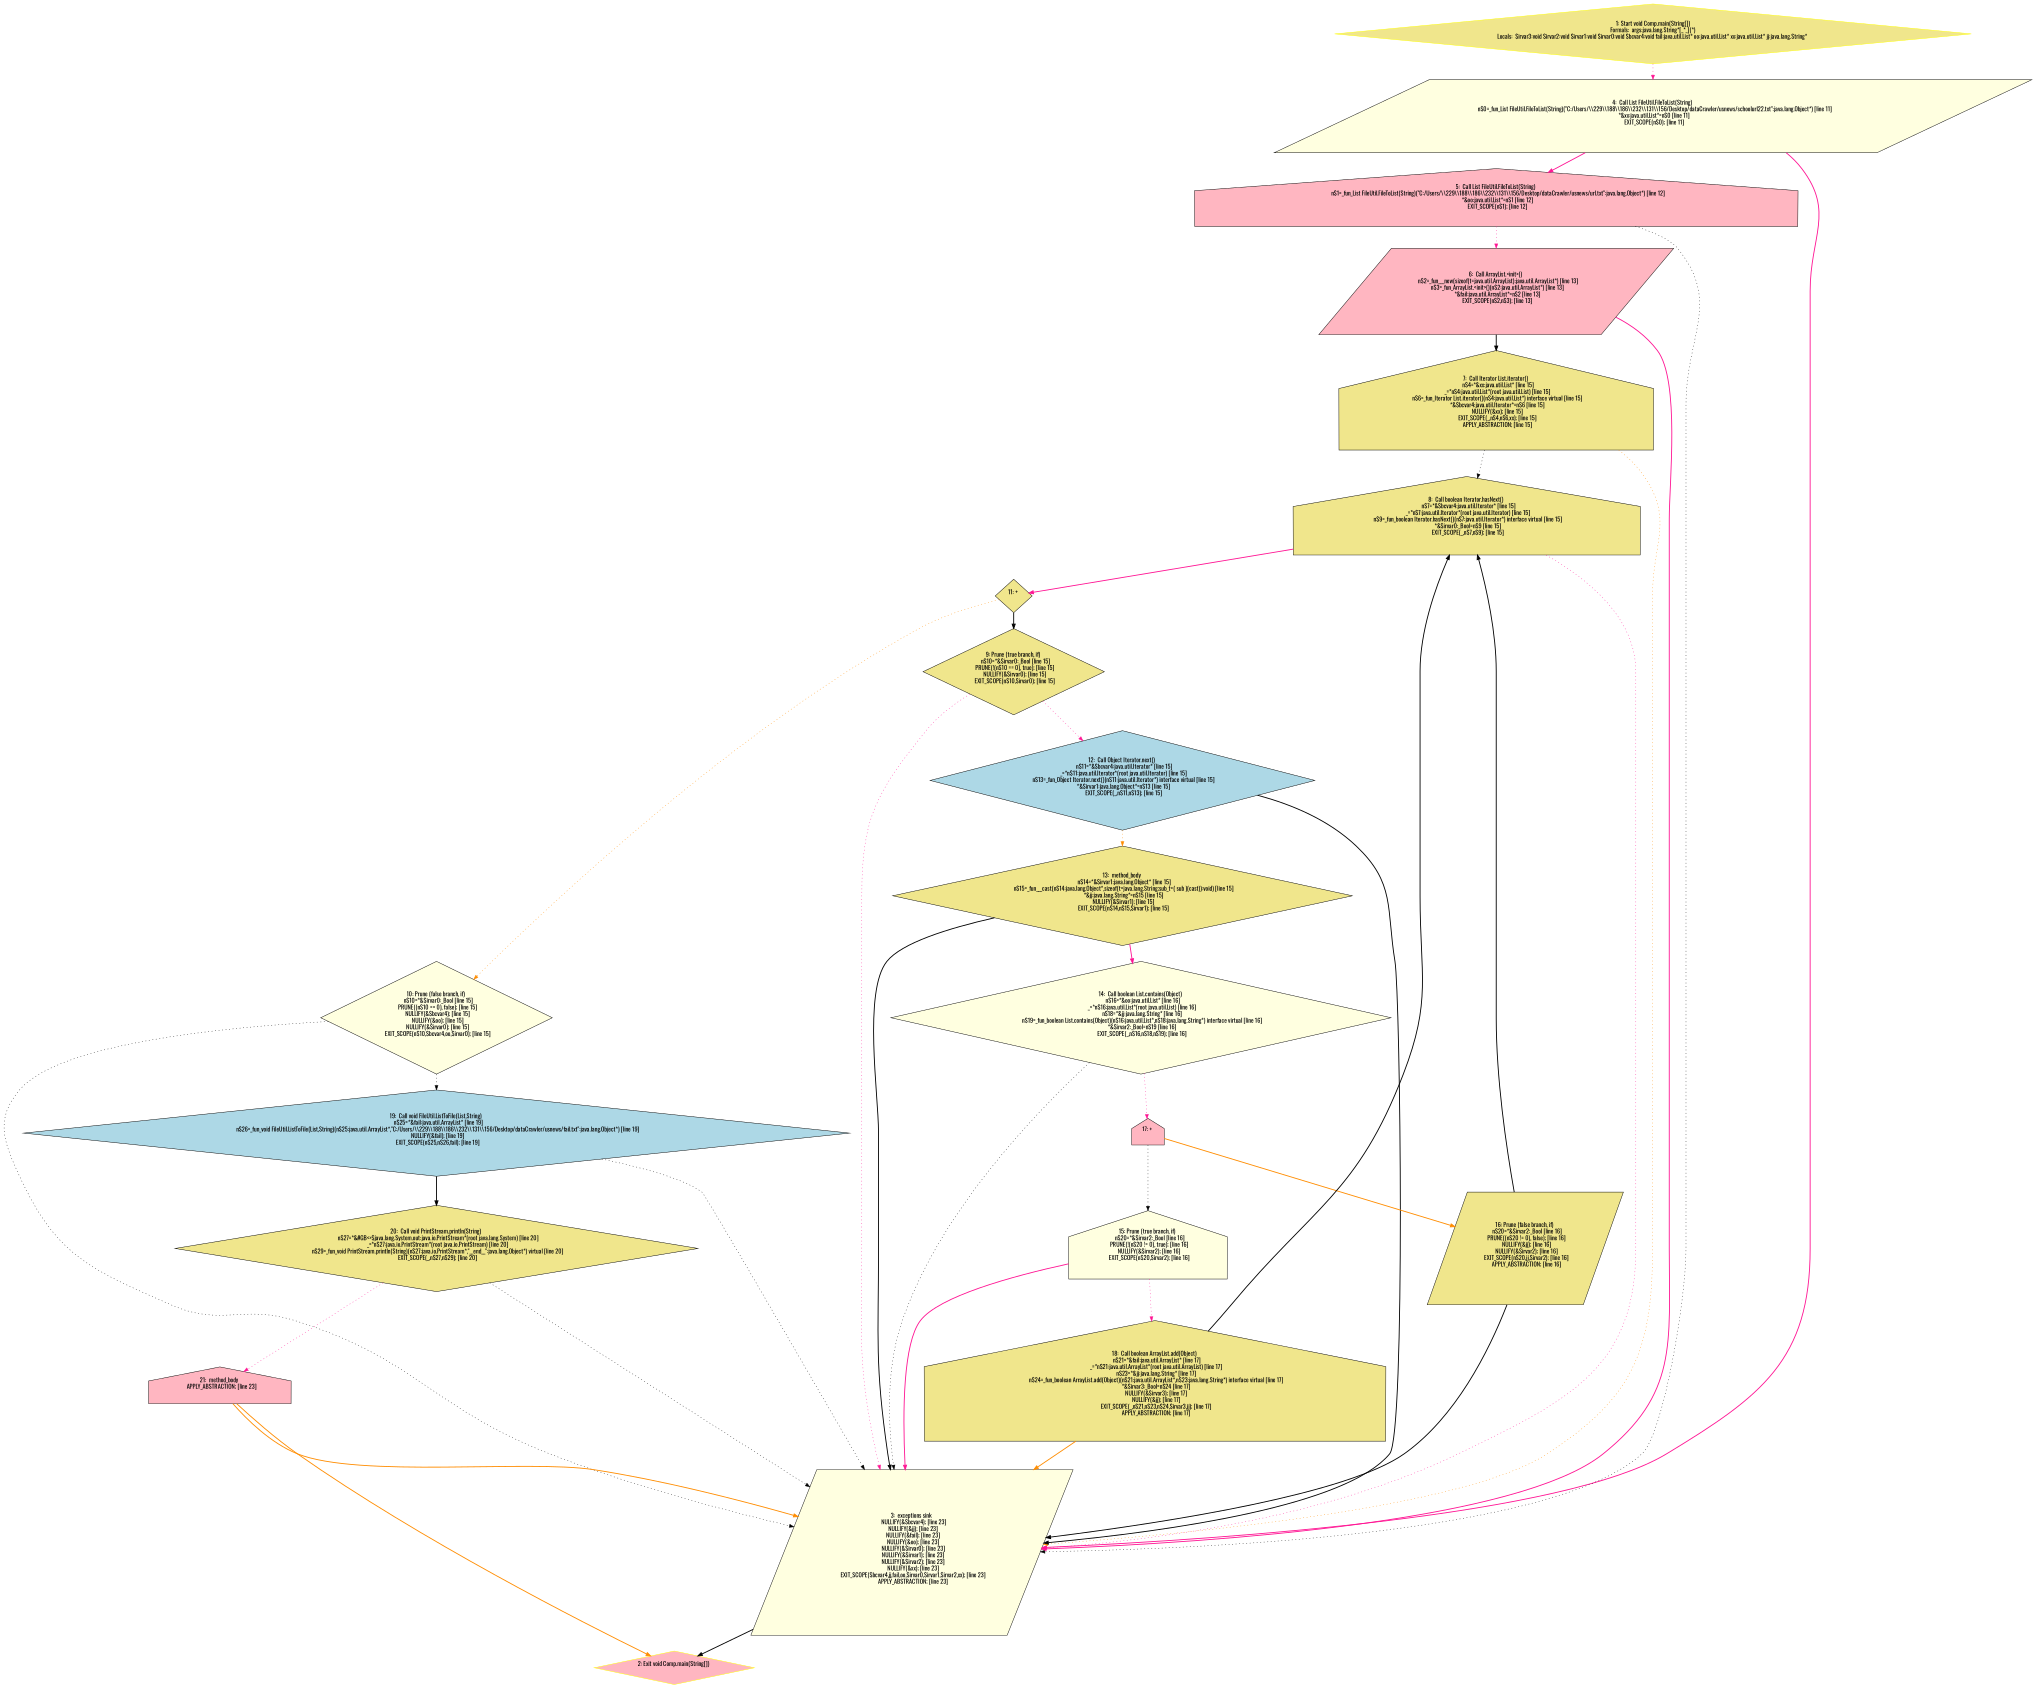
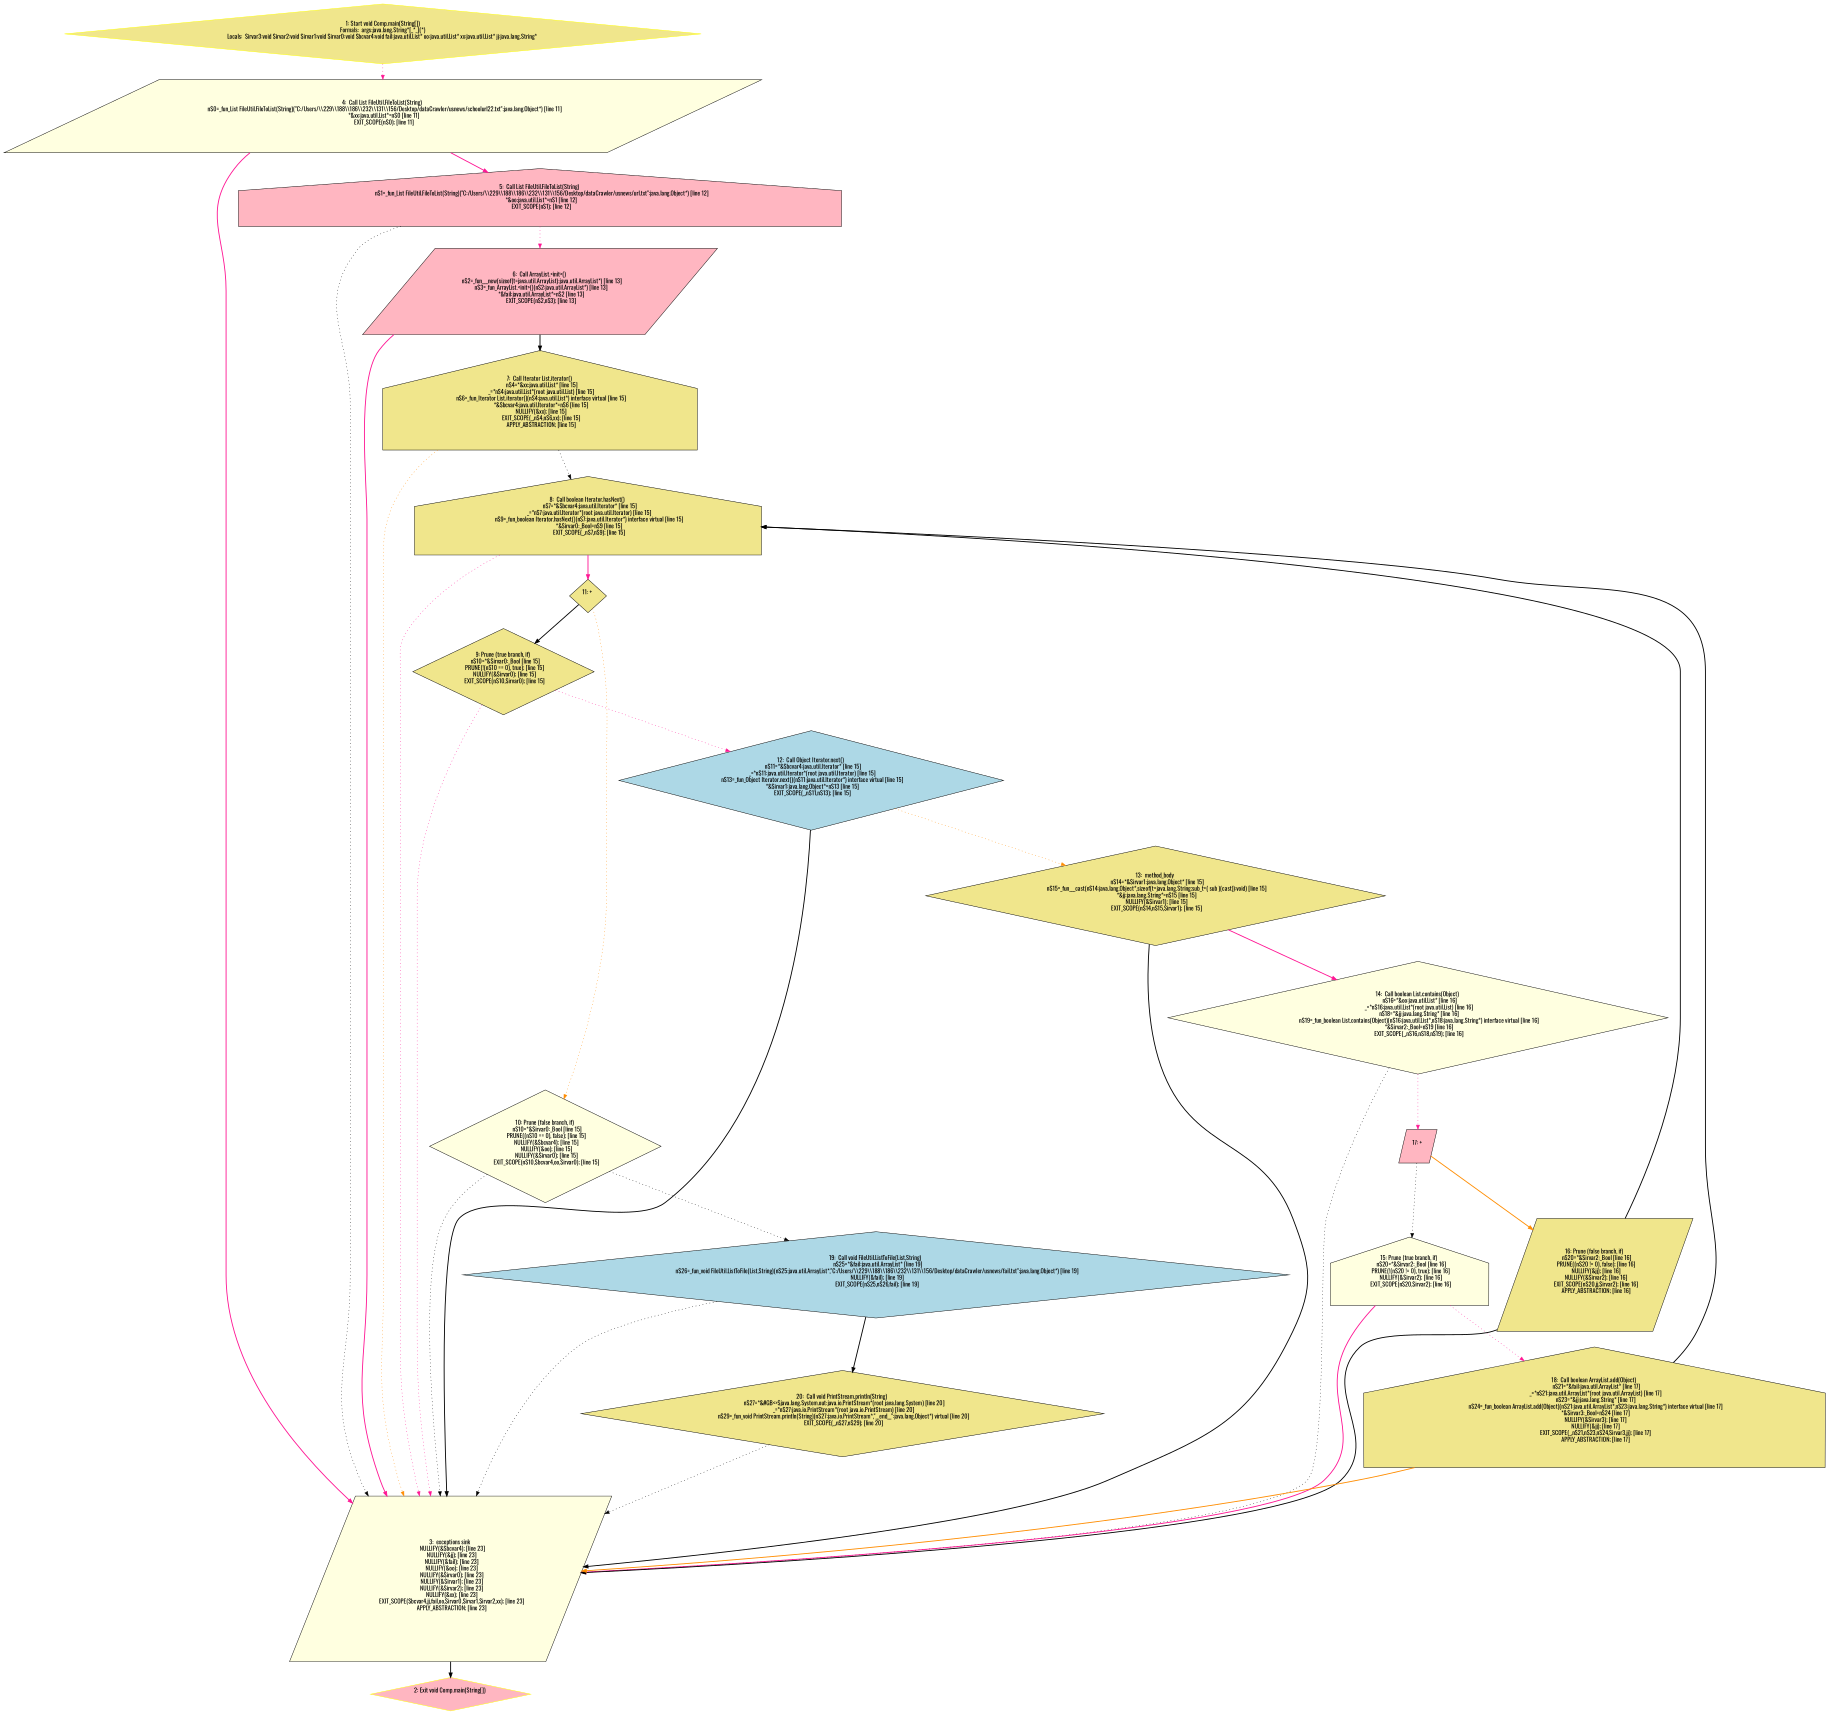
node "17: +": shape house -> parallelogram
node "21:  method_body APPLY_ABSTRACTION; [line 23]": removed
